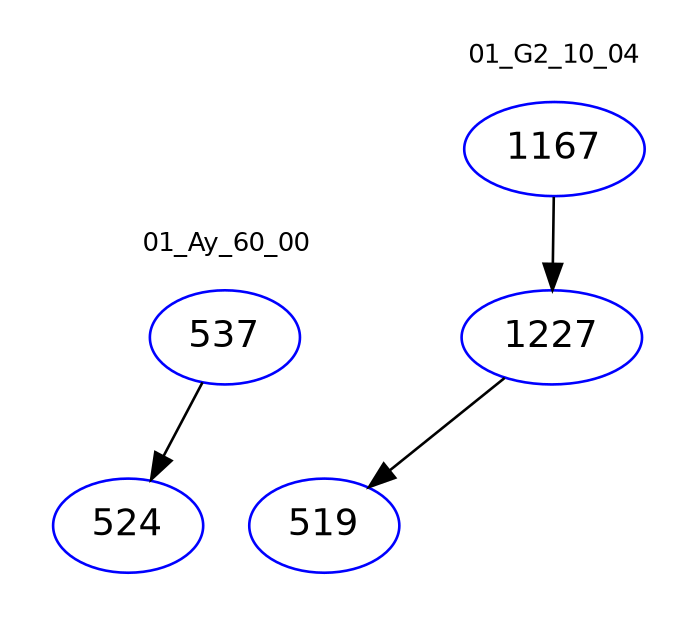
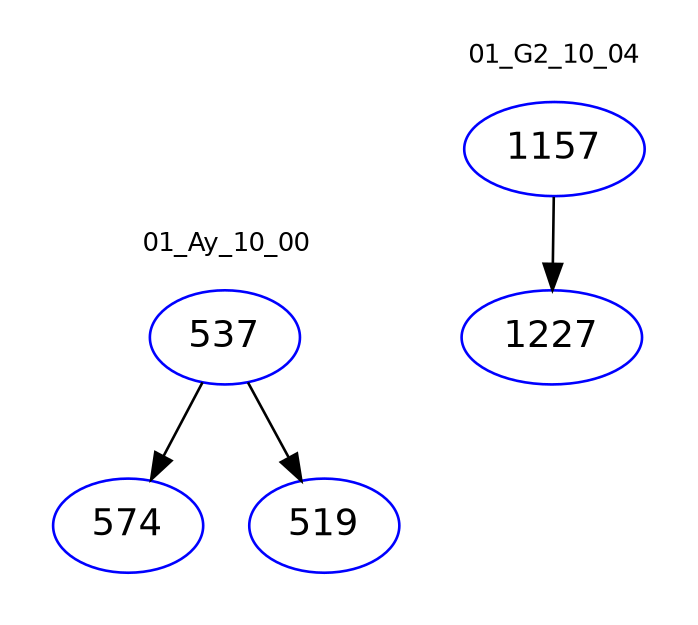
node "1167": label "1167" -> "1157"
cluster "01_Ay_60_00": label "01_Ay_60_00" -> "01_Ay_10_00"
edge "1227" -> "519": now "537" -> "519"
node "524": label "524" -> "574"
